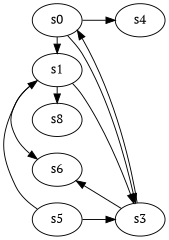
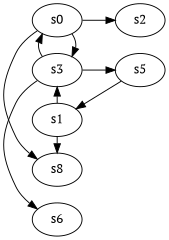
node "s4": label "s4" -> "s2"
edge "s0" -> "s1": now "s0" -> "s8"
edge "s1" -> "s6": removed
edge "s5" -> "s3": reversed
